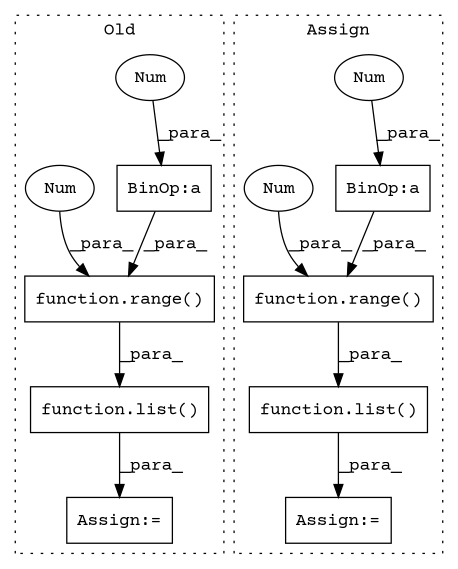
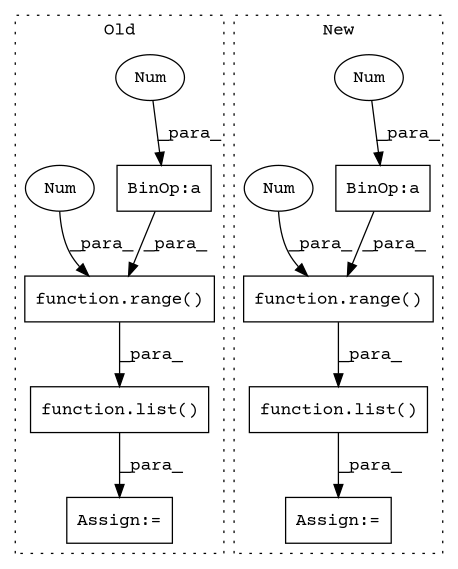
cluster "Assign": label "Assign" -> "New"
